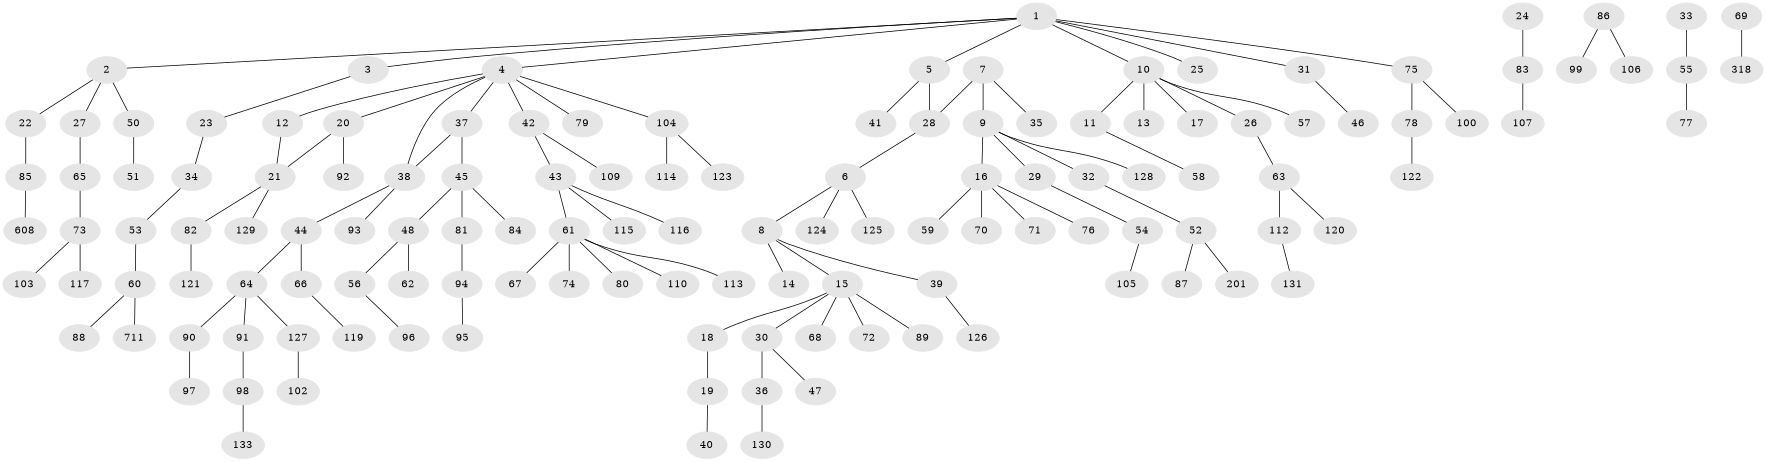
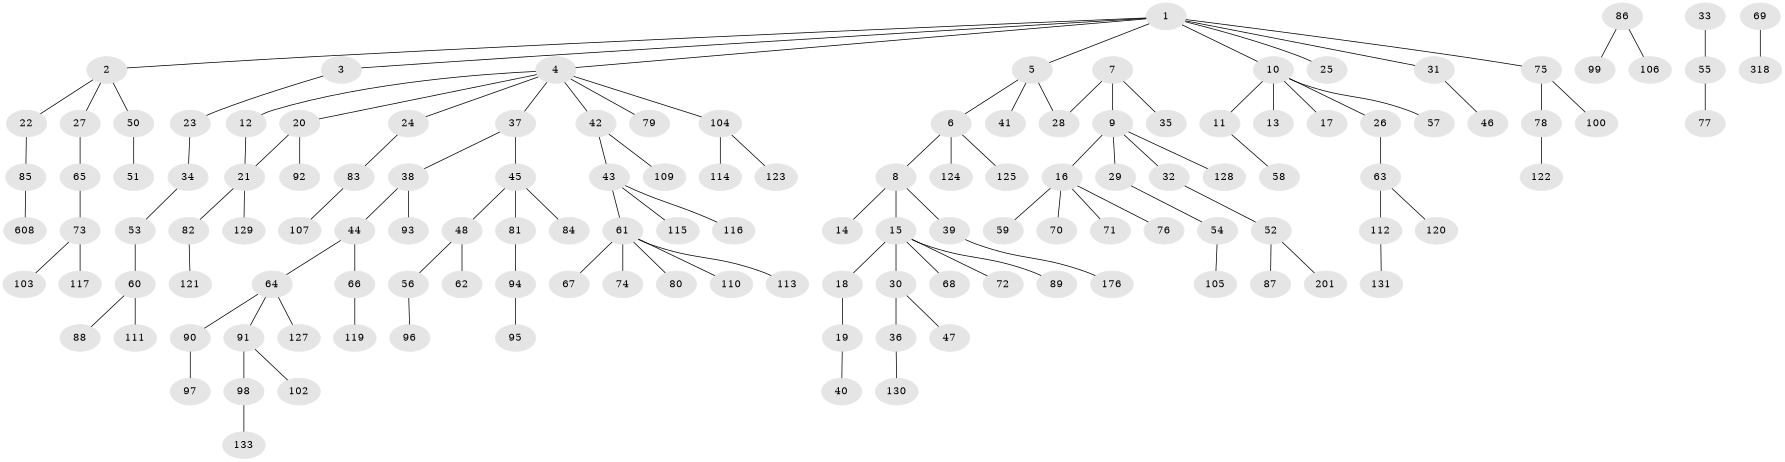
edge "4" -- "38": now "4" -- "24"
edge "28" -- "6": now "5" -- "6"
node "711": label "711" -> "111"
node "126": label "126" -> "176"
edge "127" -- "102": now "91" -- "102"
